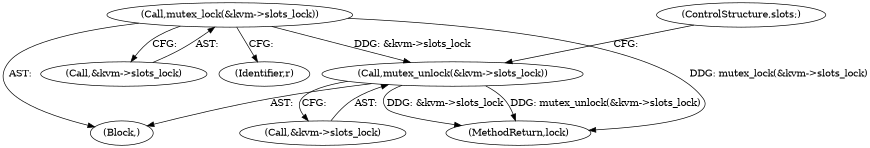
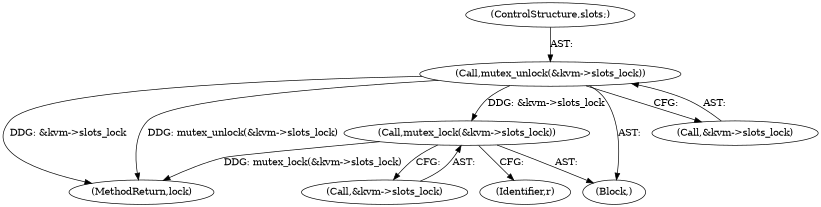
edge "(Call,mutex_lock(&kvm->slots_lock))" -> "(Call,mutex_unlock(&kvm->slots_lock))": reversed
edge "(ControlStructure,slots;)" -> "(Call,mutex_unlock(&kvm->slots_lock))": label "CFG: " -> "AST: "
